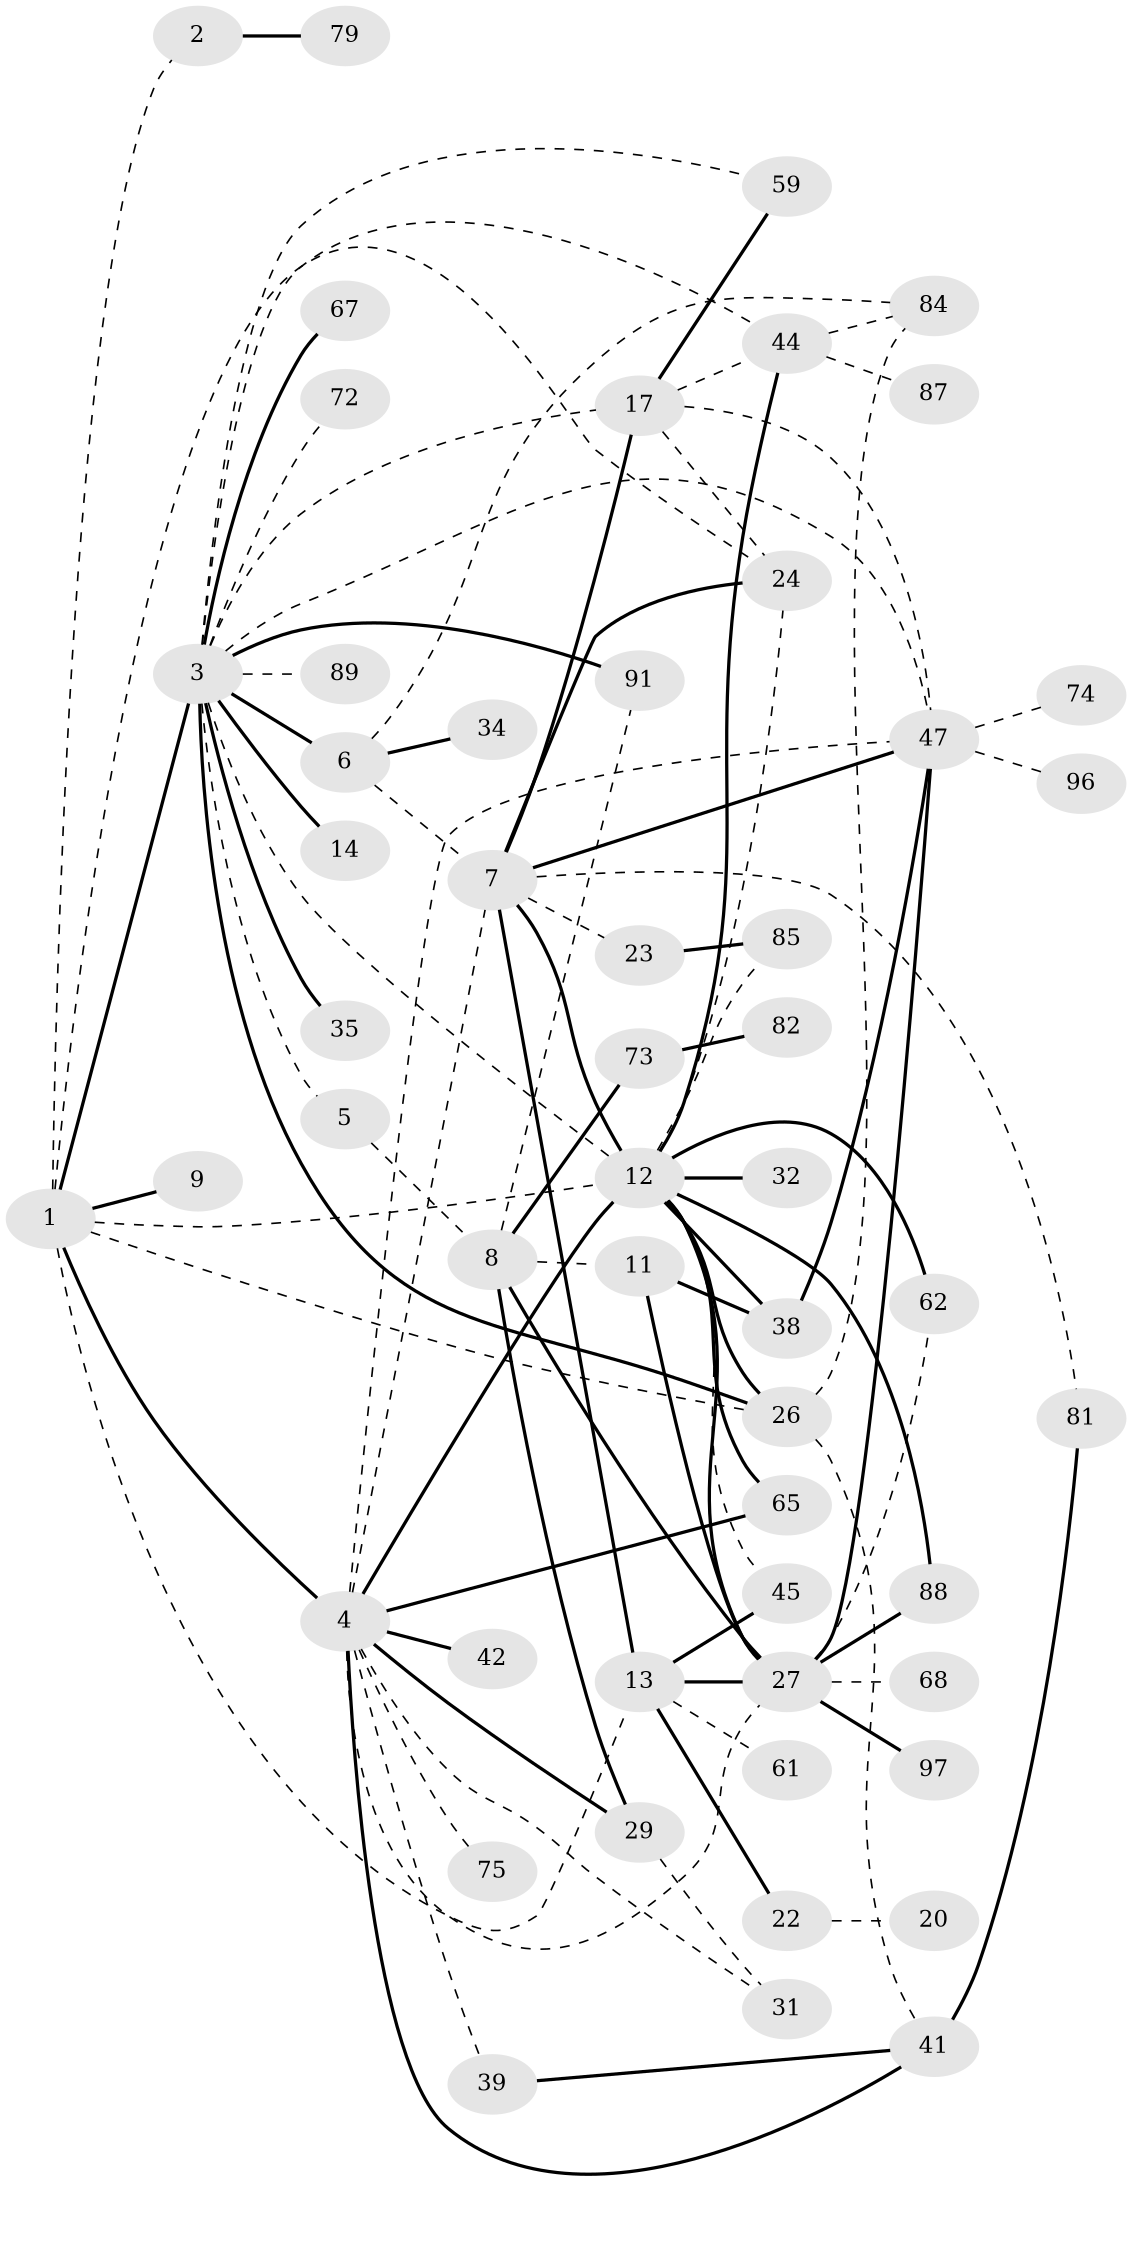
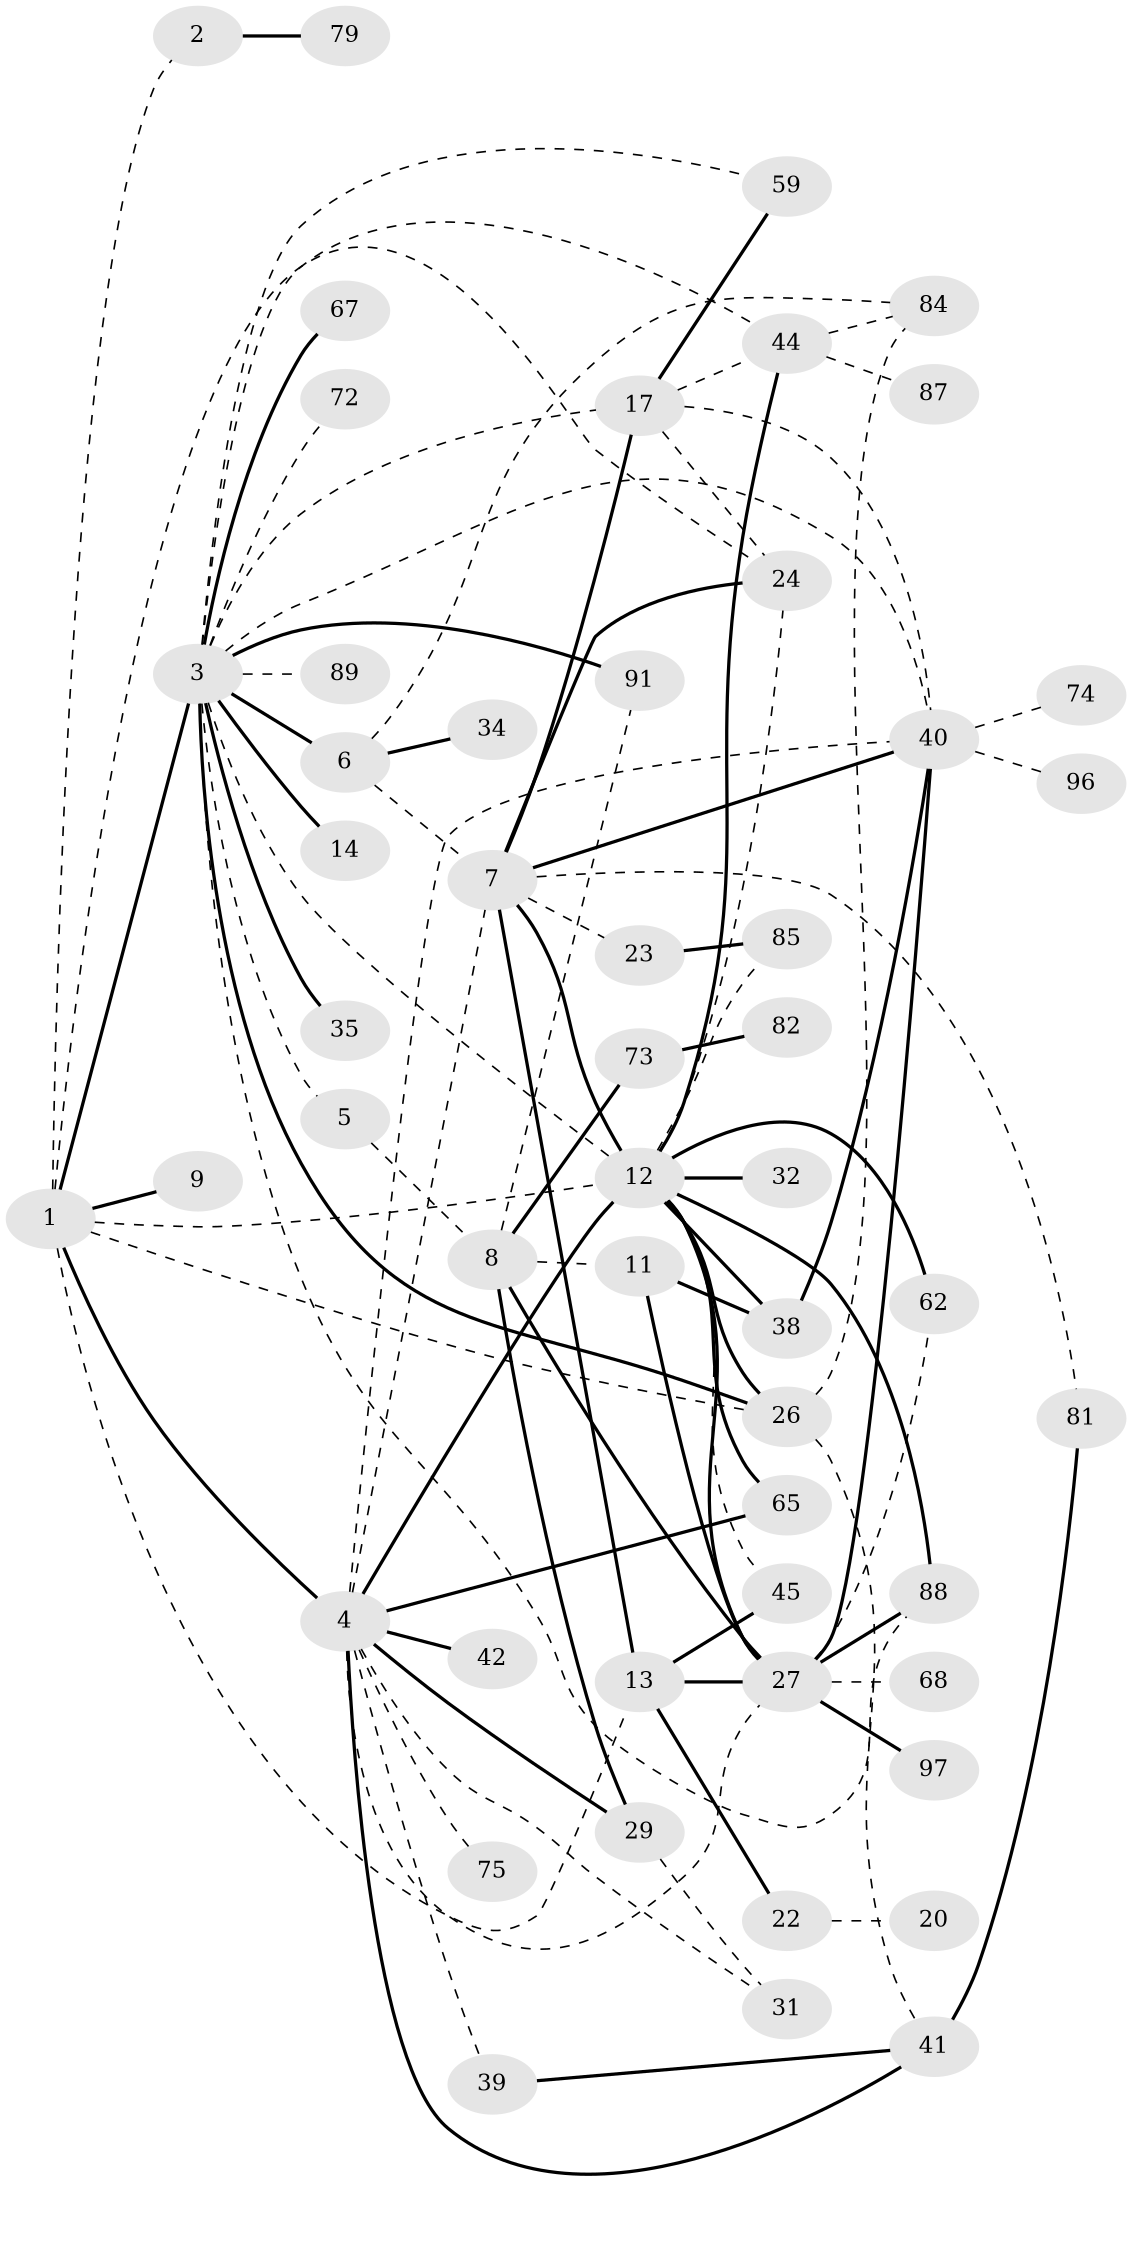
node "47": label "47" -> "40"
edge "3" -- "88": added
node "61": removed
